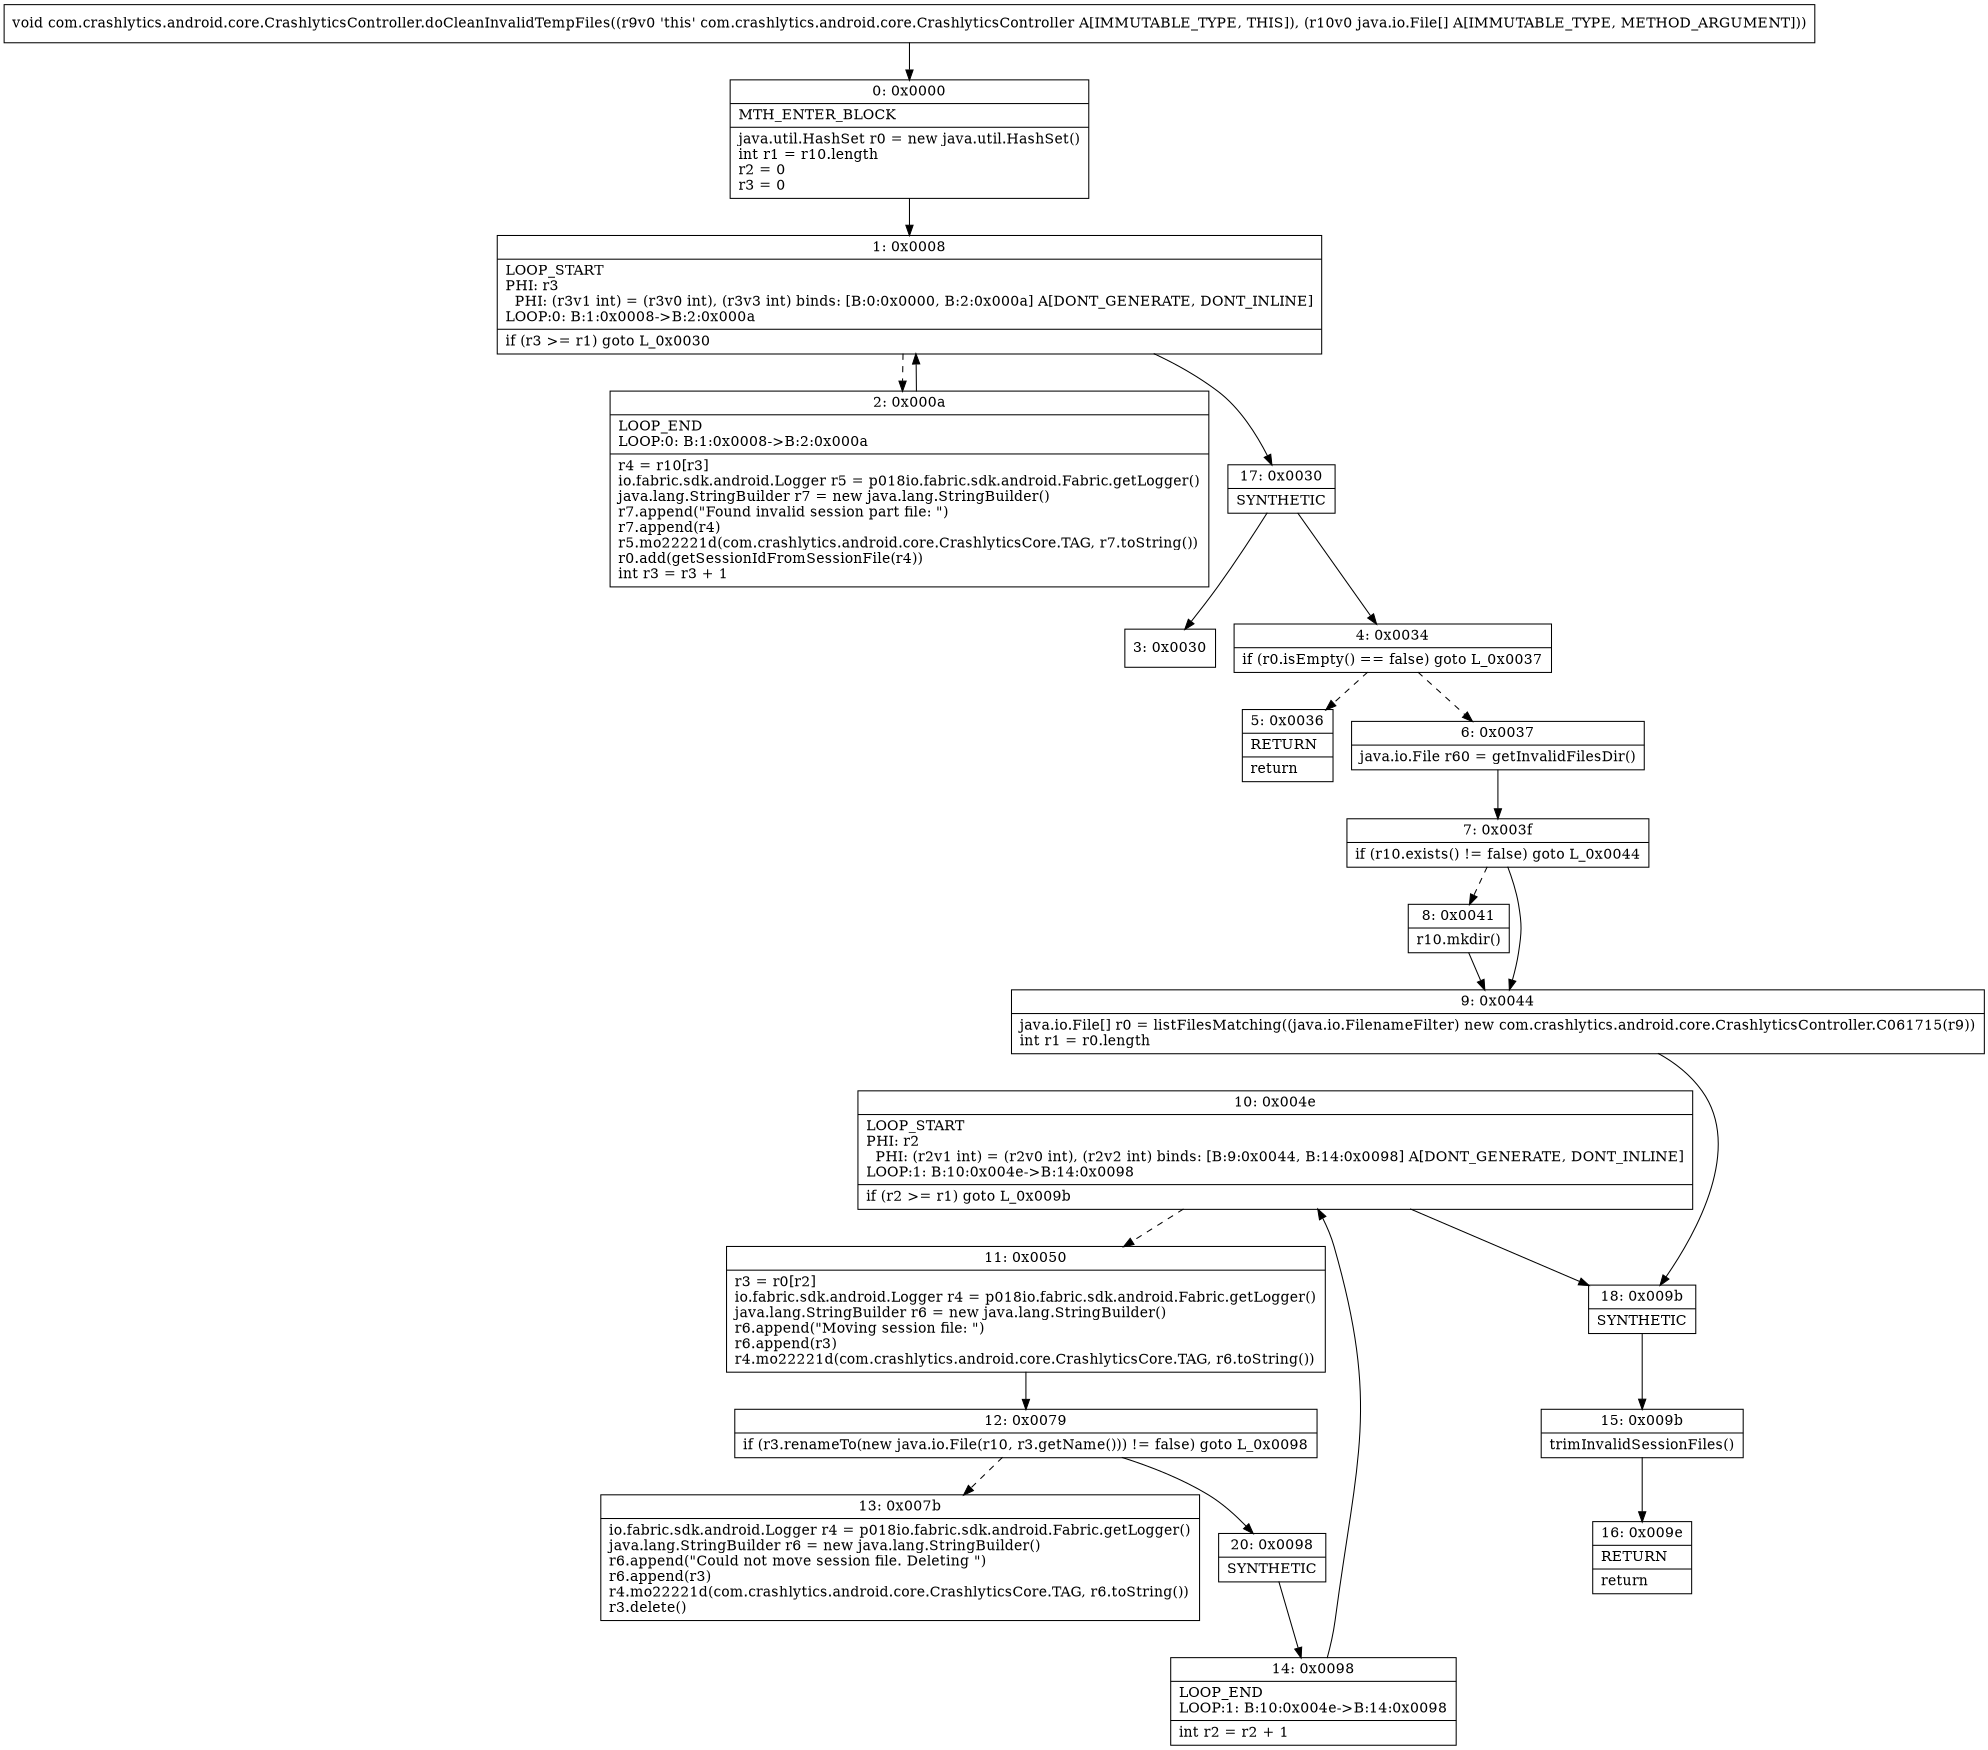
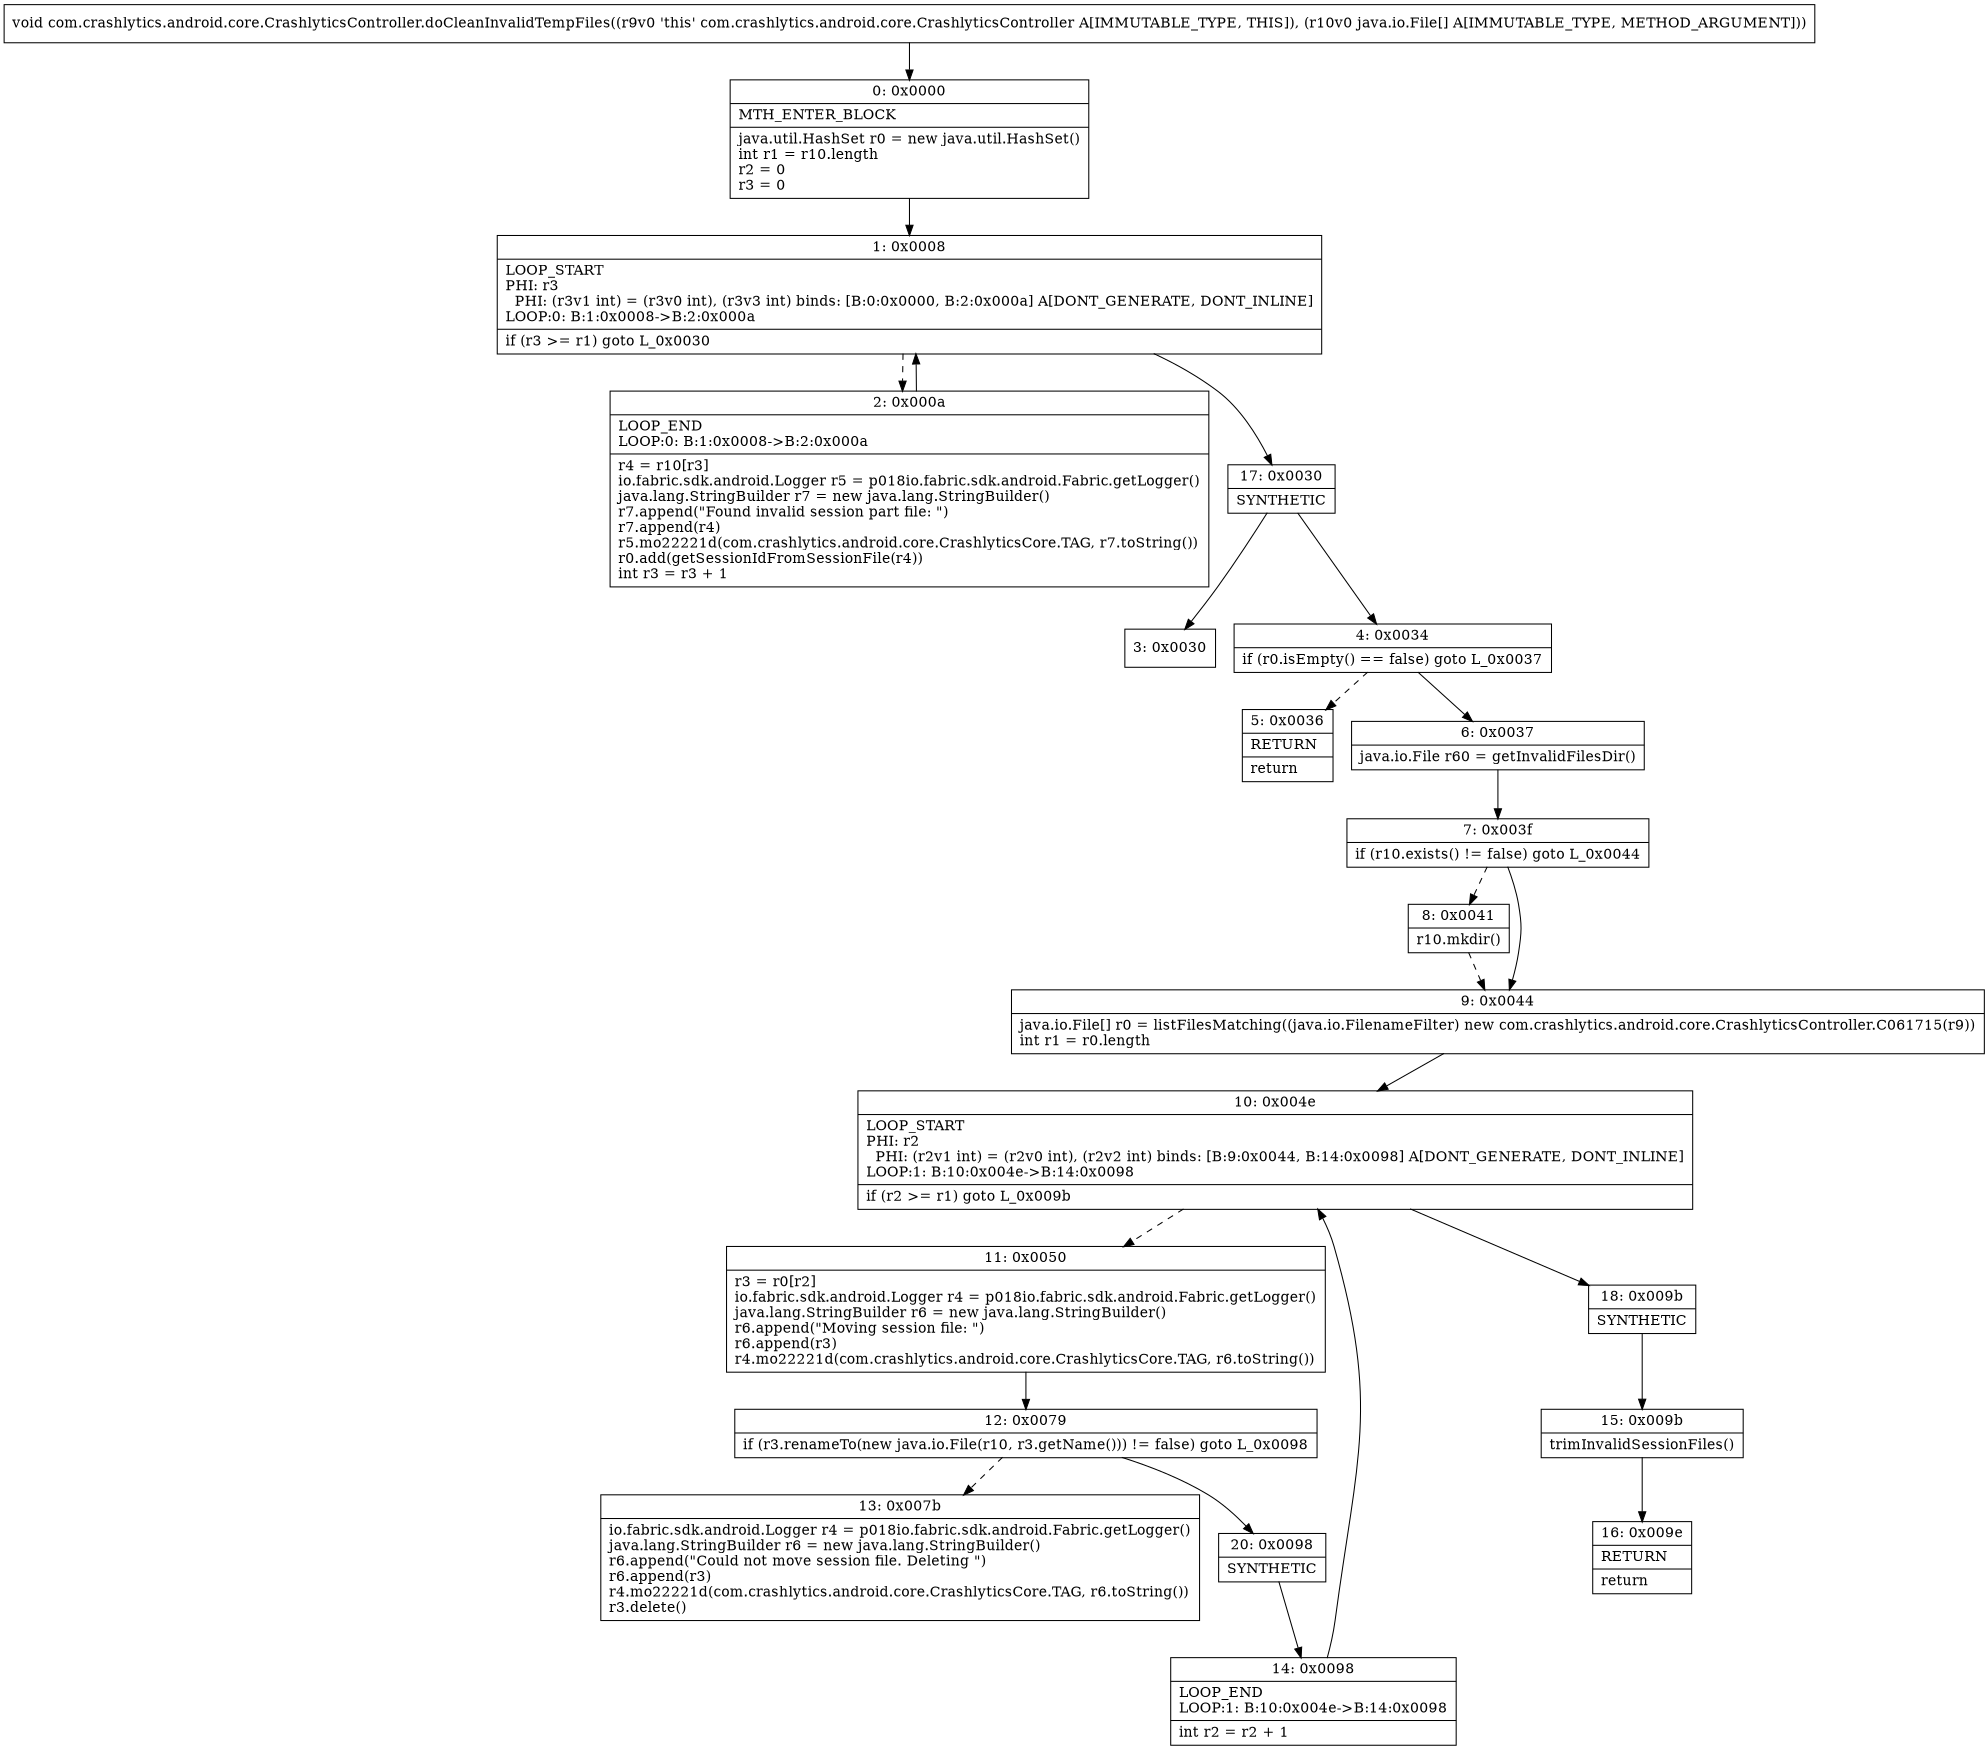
edge "4: 0x0034" -> "6: 0x0037": style dashed -> solid
edge "8: 0x0041" -> "9: 0x0044": style solid -> dashed
edge "9: 0x0044" -> "18: 0x009b": now "9: 0x0044" -> "10: 0x004e"
